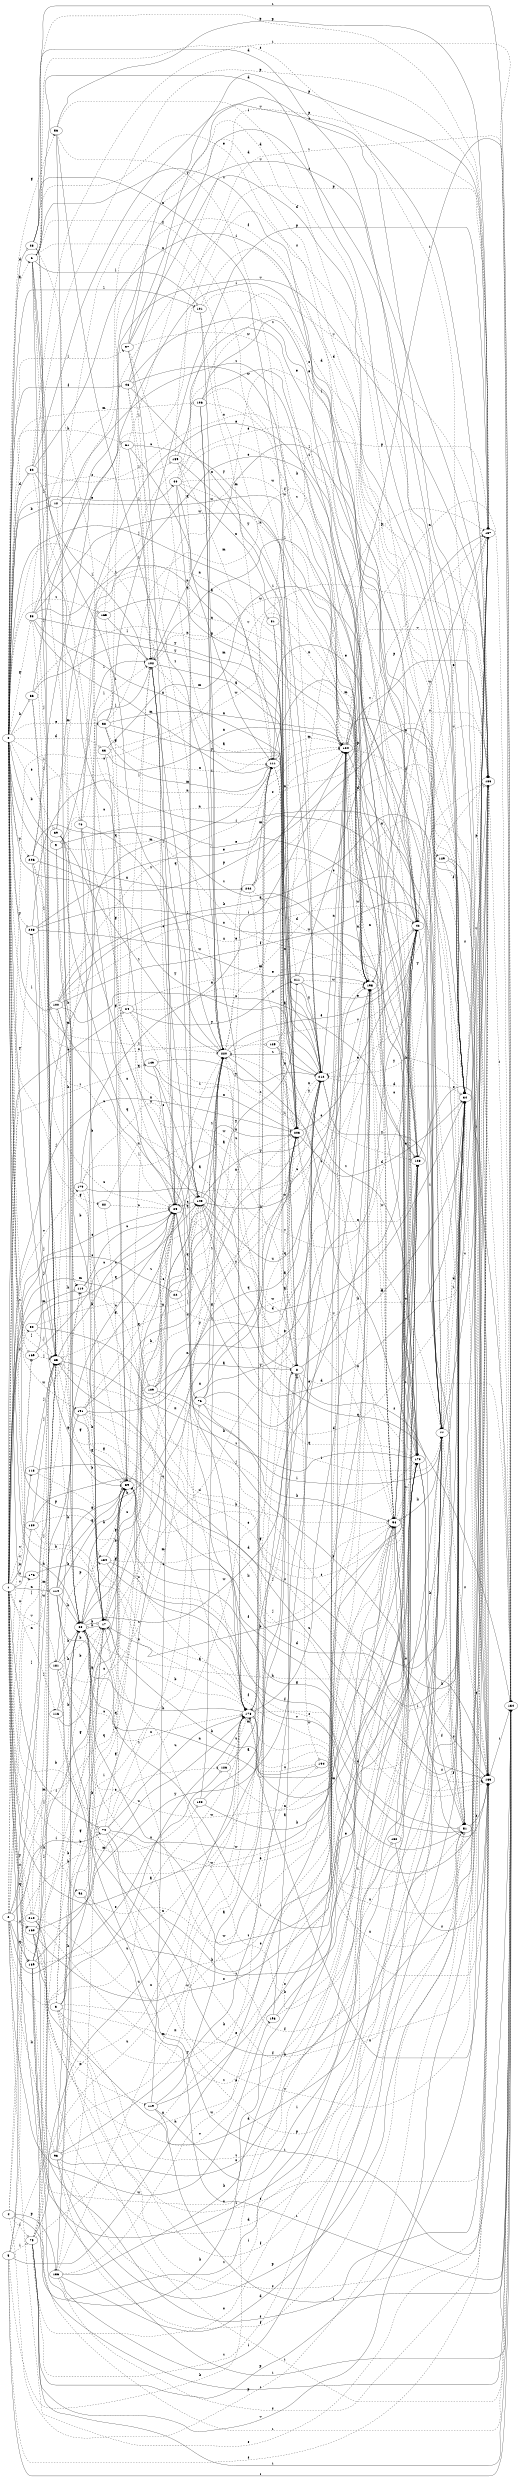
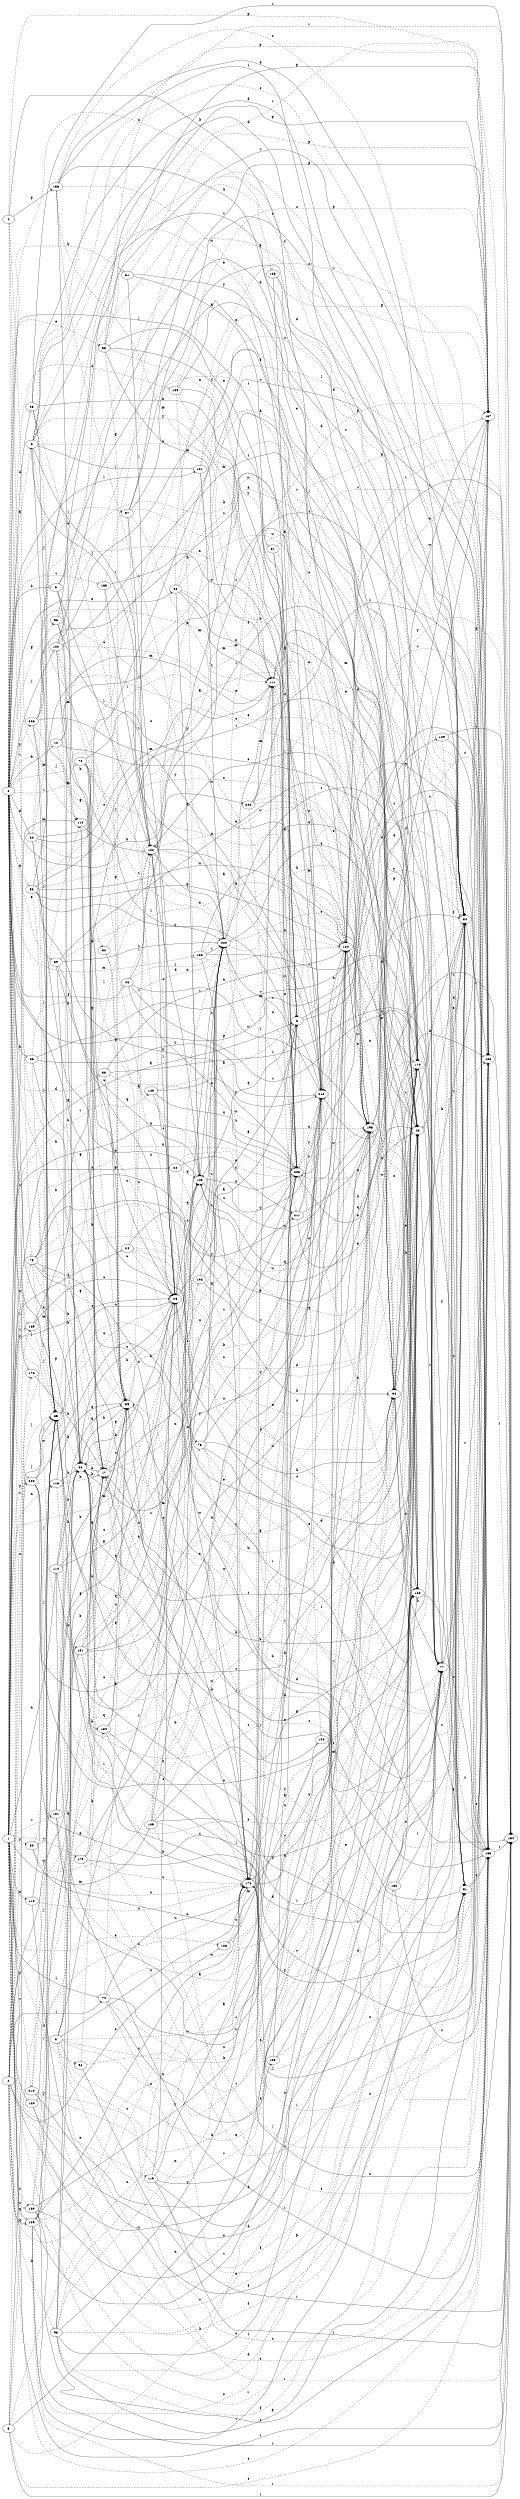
edge "100" -> "128": style solid -> dashed
edge "191" -> "170": added, label "t"
